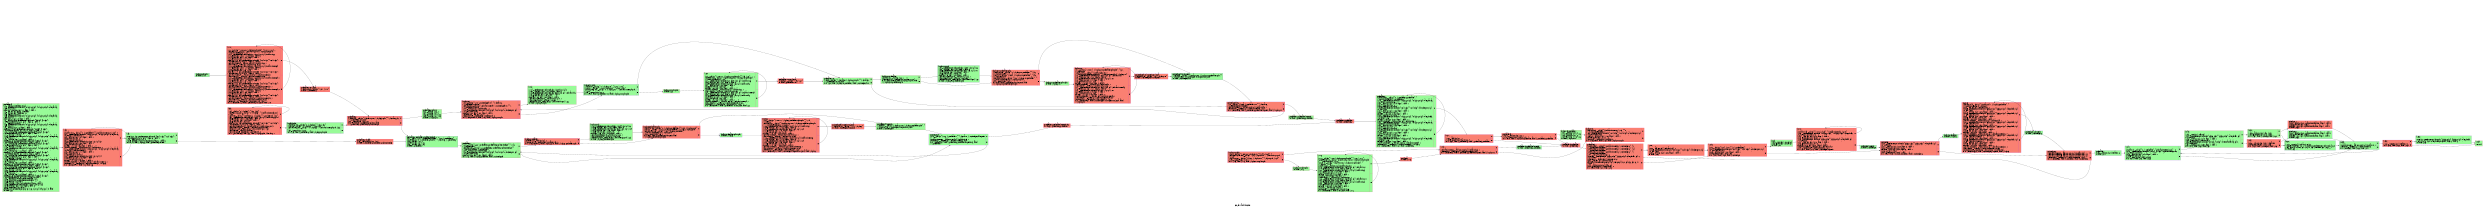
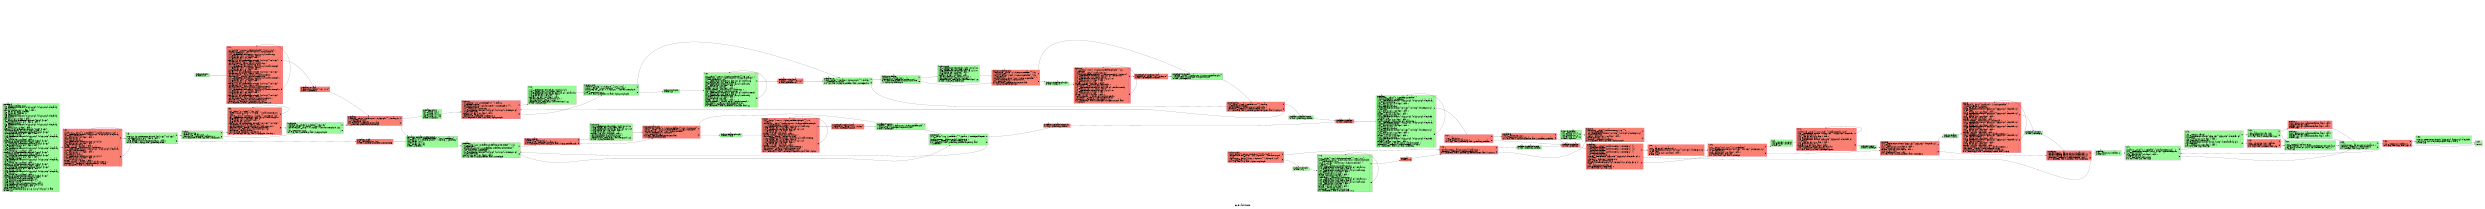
node ".lr.ph33:": added
